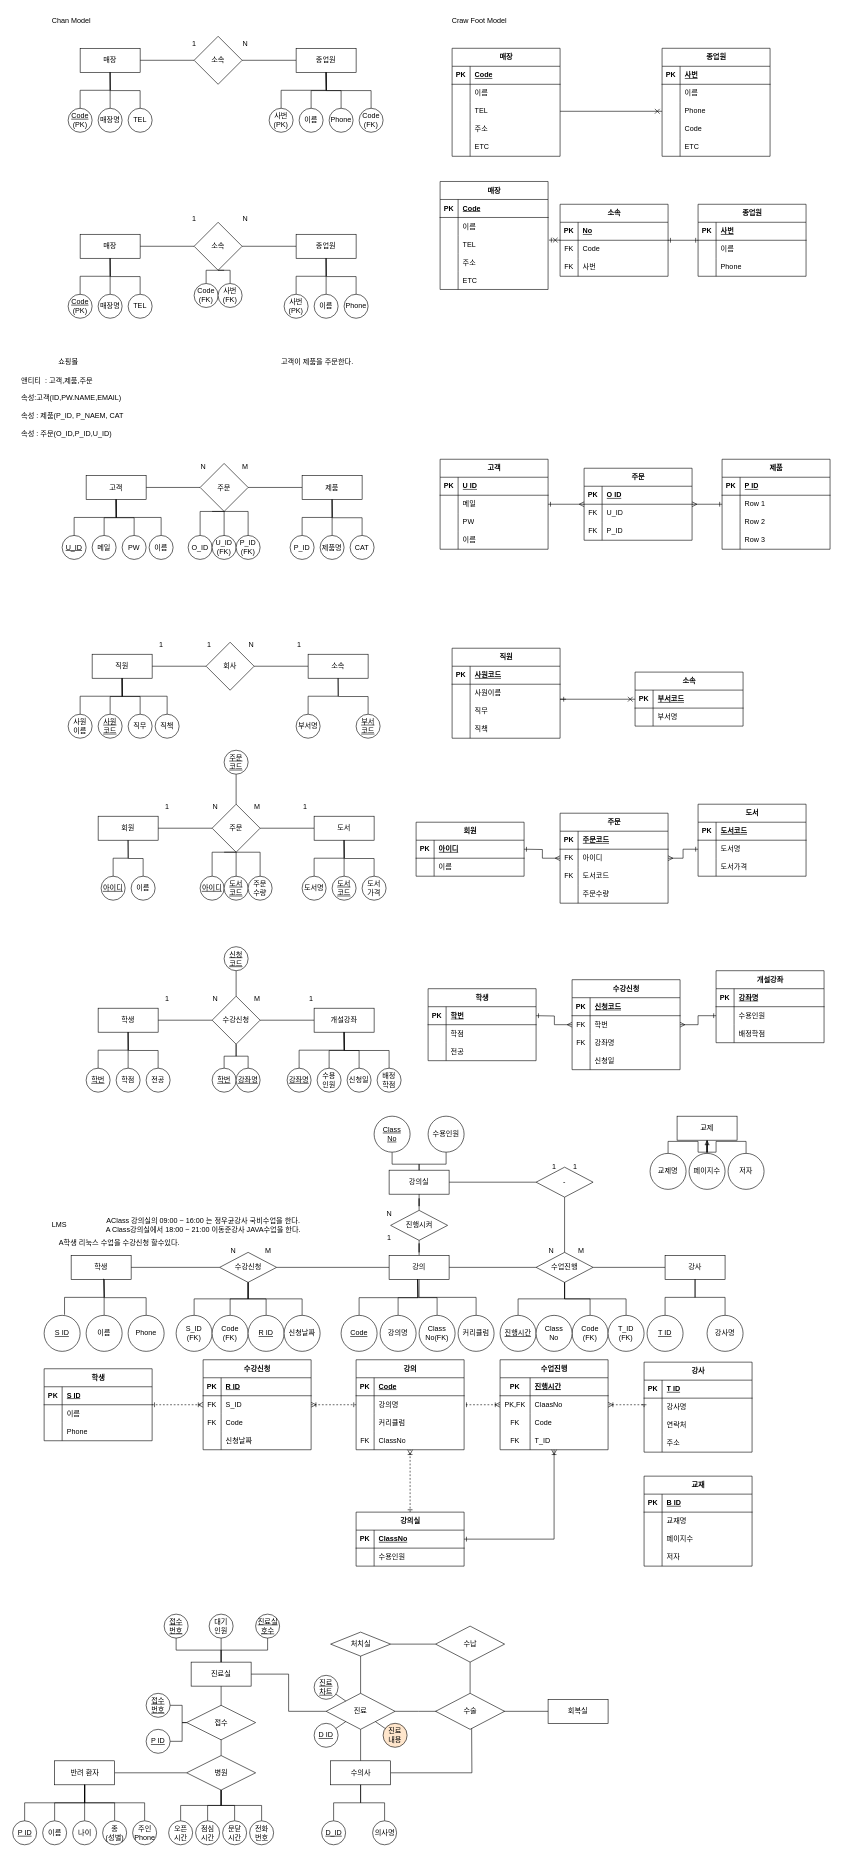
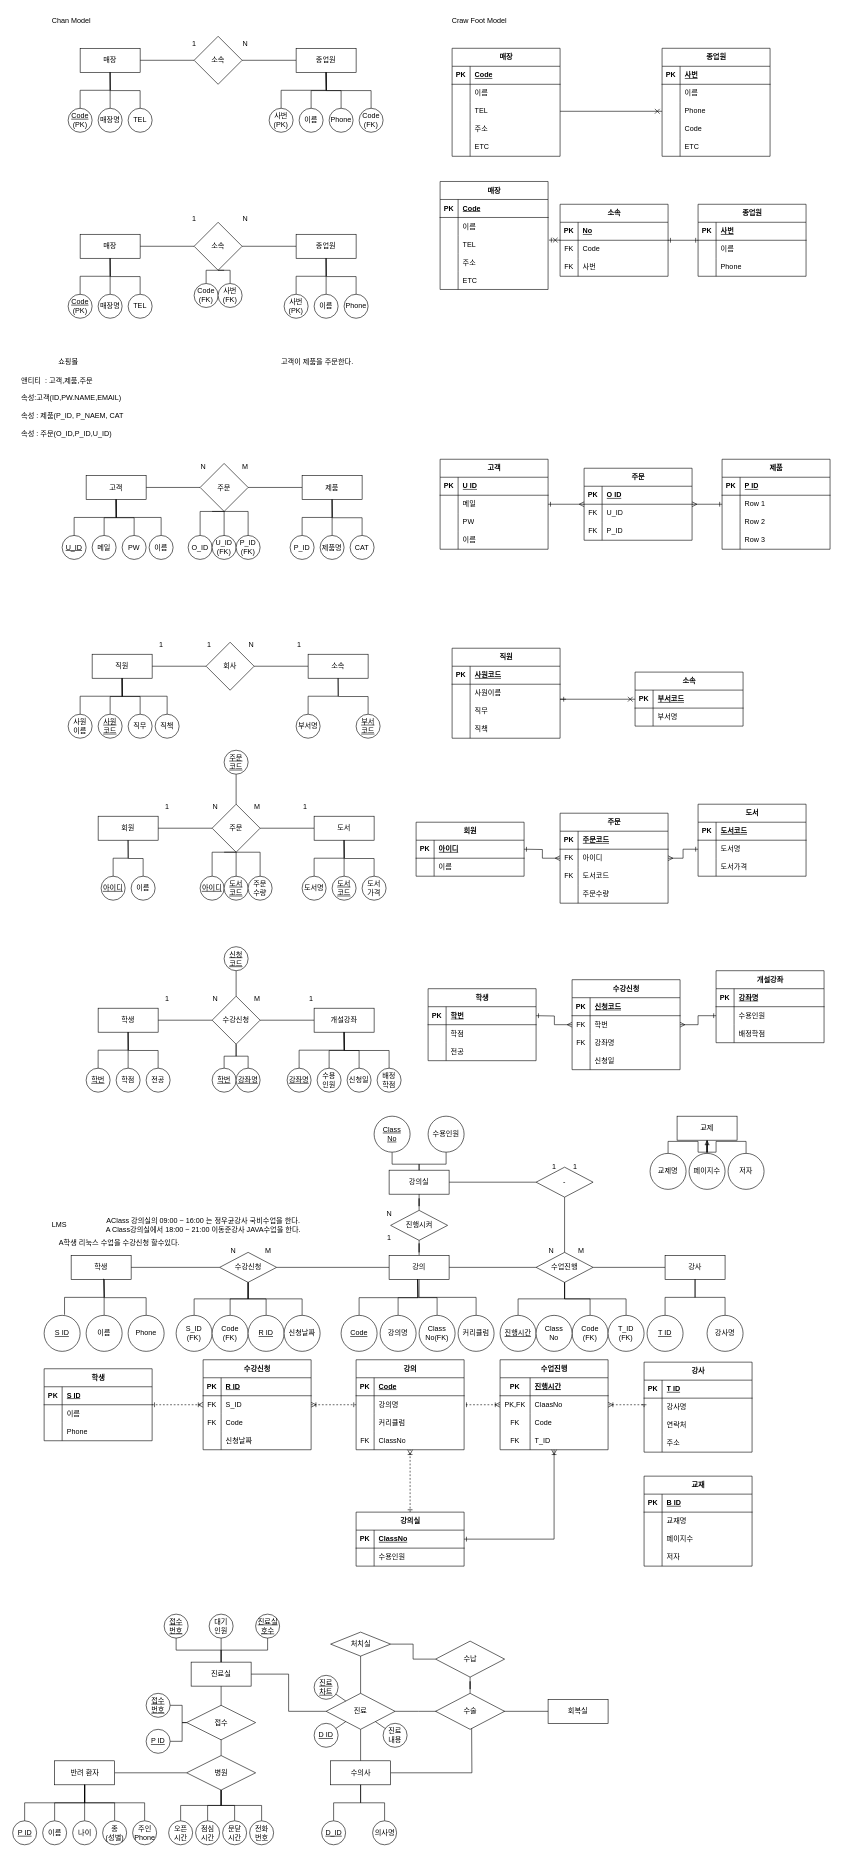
node "수납": moved (470, 1644) -> (470, 1659)
node "진료 내용": fillcolor #ffe6cc -> #ffffff
